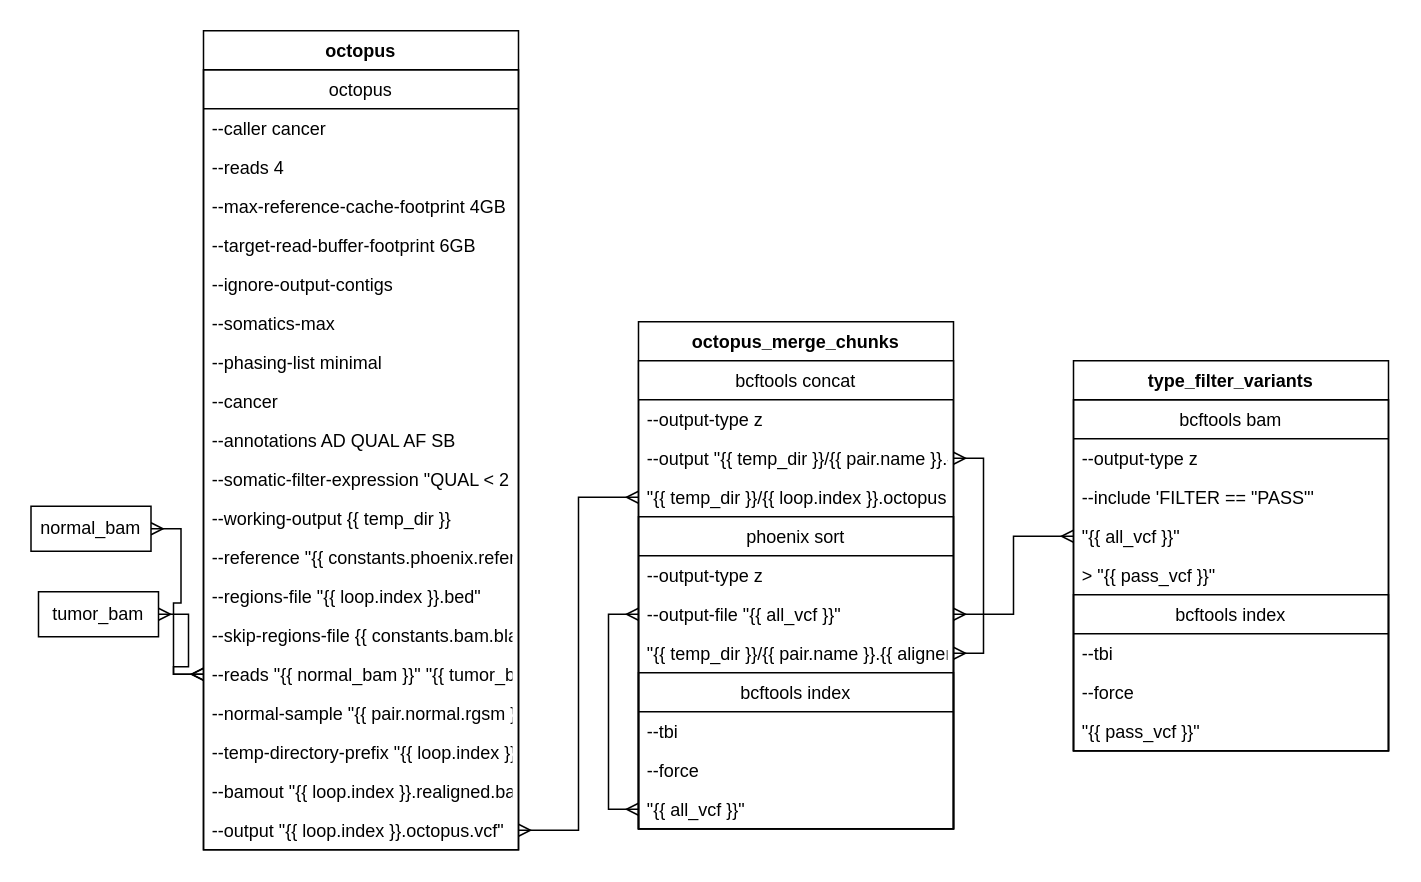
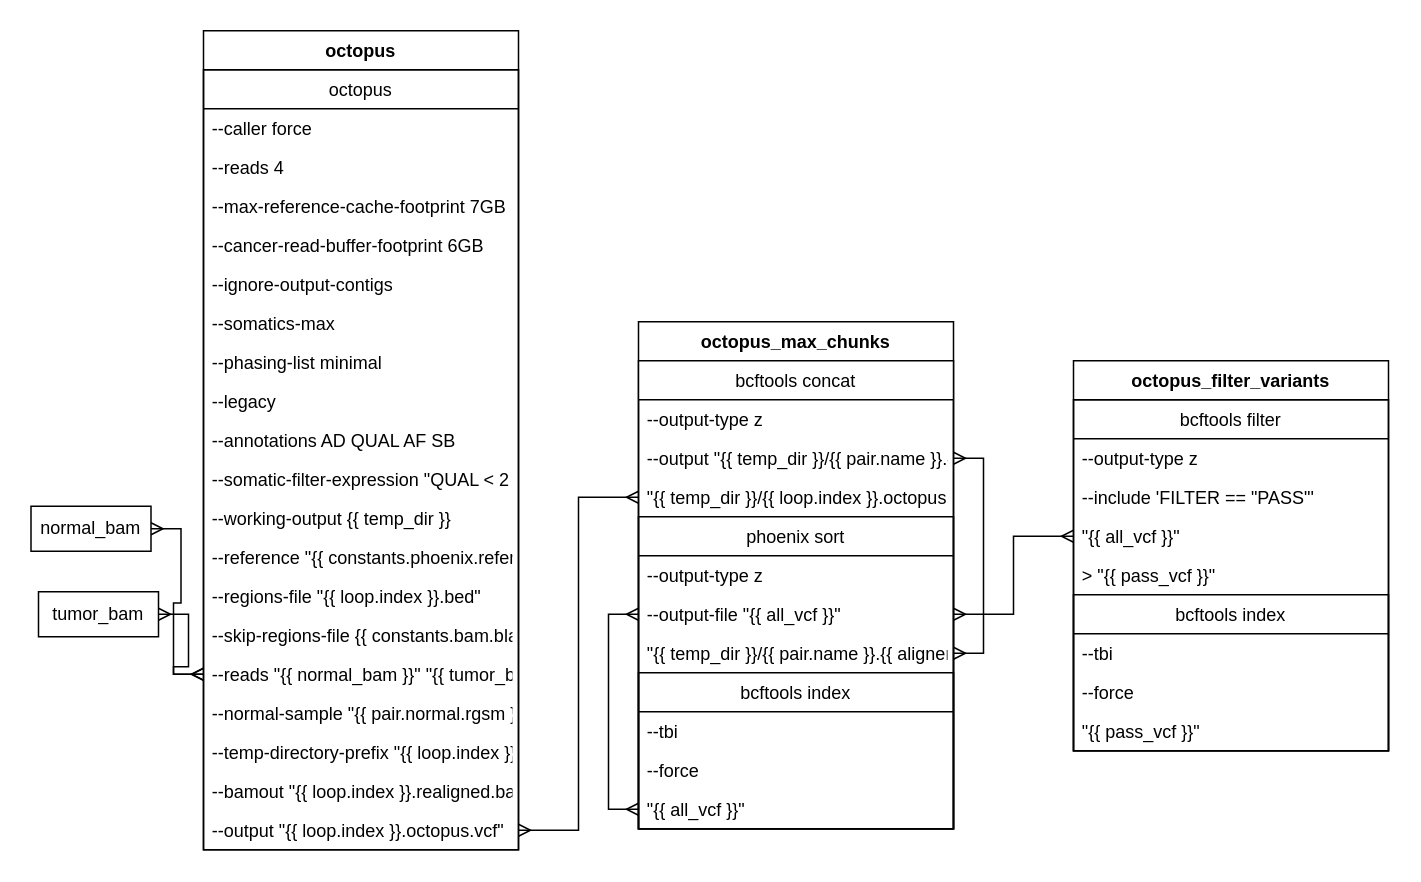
node "--caller cancer": label "--caller cancer" -> "--caller force"
node "--max-reference-cache-footprint 4GB": label "--max-reference-cache-footprint 4GB" -> "--max-reference-cache-footprint 7GB"
node "--target-read-buffer-footprint 6GB": label "--target-read-buffer-footprint 6GB" -> "--cancer-read-buffer-footprint 6GB"
node "octopus_merge_chunks": label "octopus_merge_chunks" -> "octopus_max_chunks"
node "type_filter_variants": label "type_filter_variants" -> "octopus_filter_variants"
node "--cancer": label "--cancer" -> "--legacy"
node "bcftools bam": label "bcftools bam" -> "bcftools filter"
